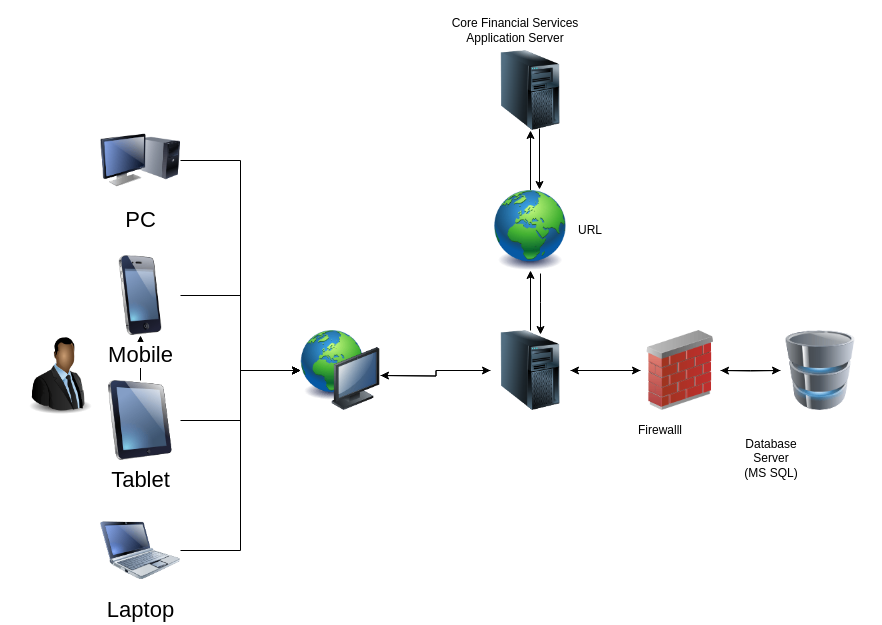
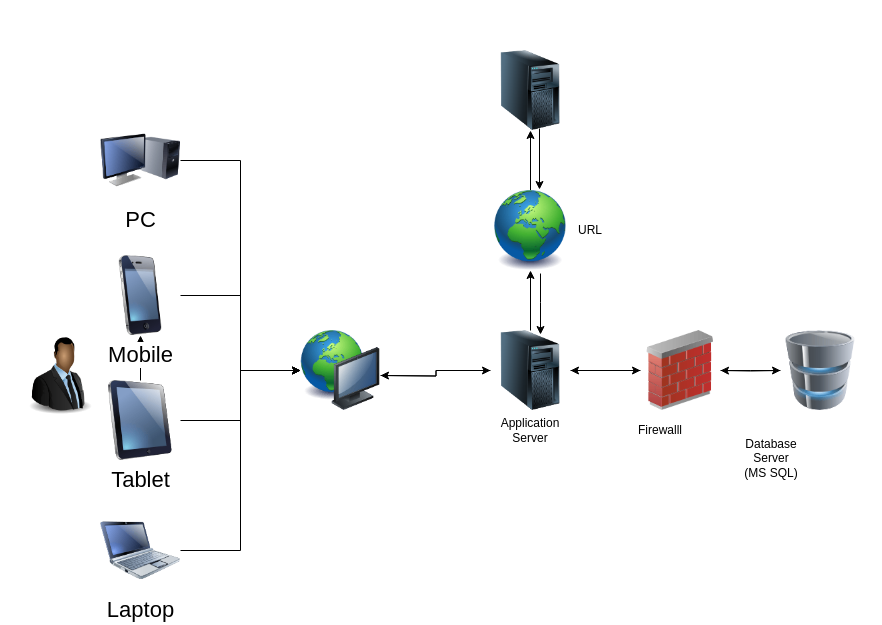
node "Core Financial Services Application Server": removed
node "Application Server": added
